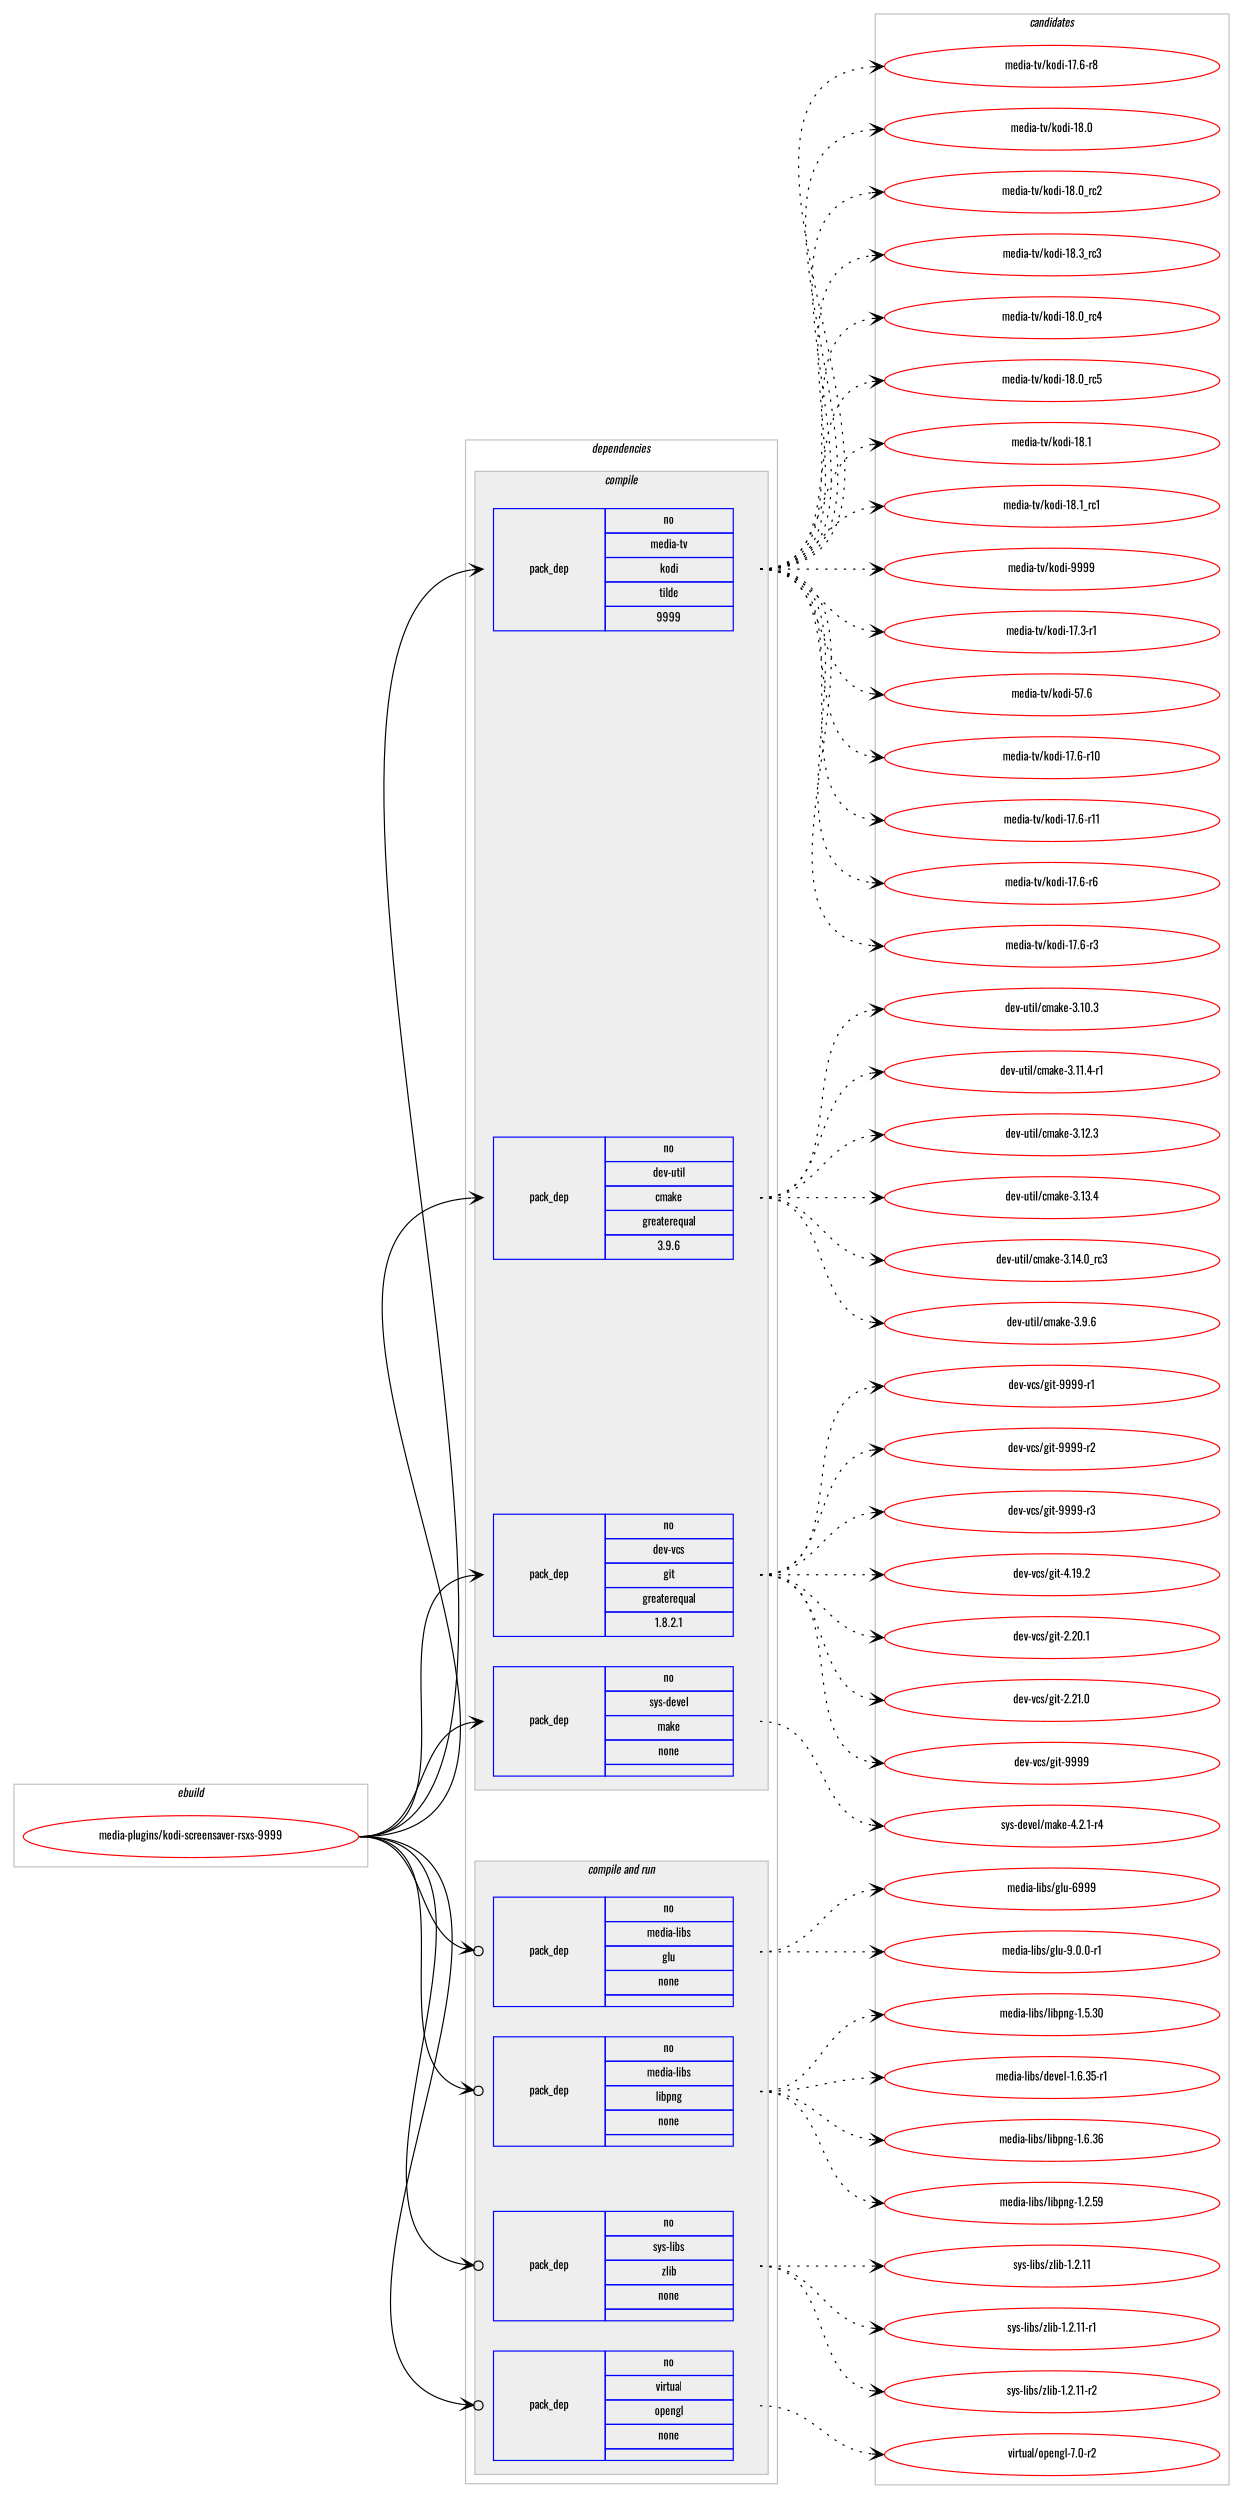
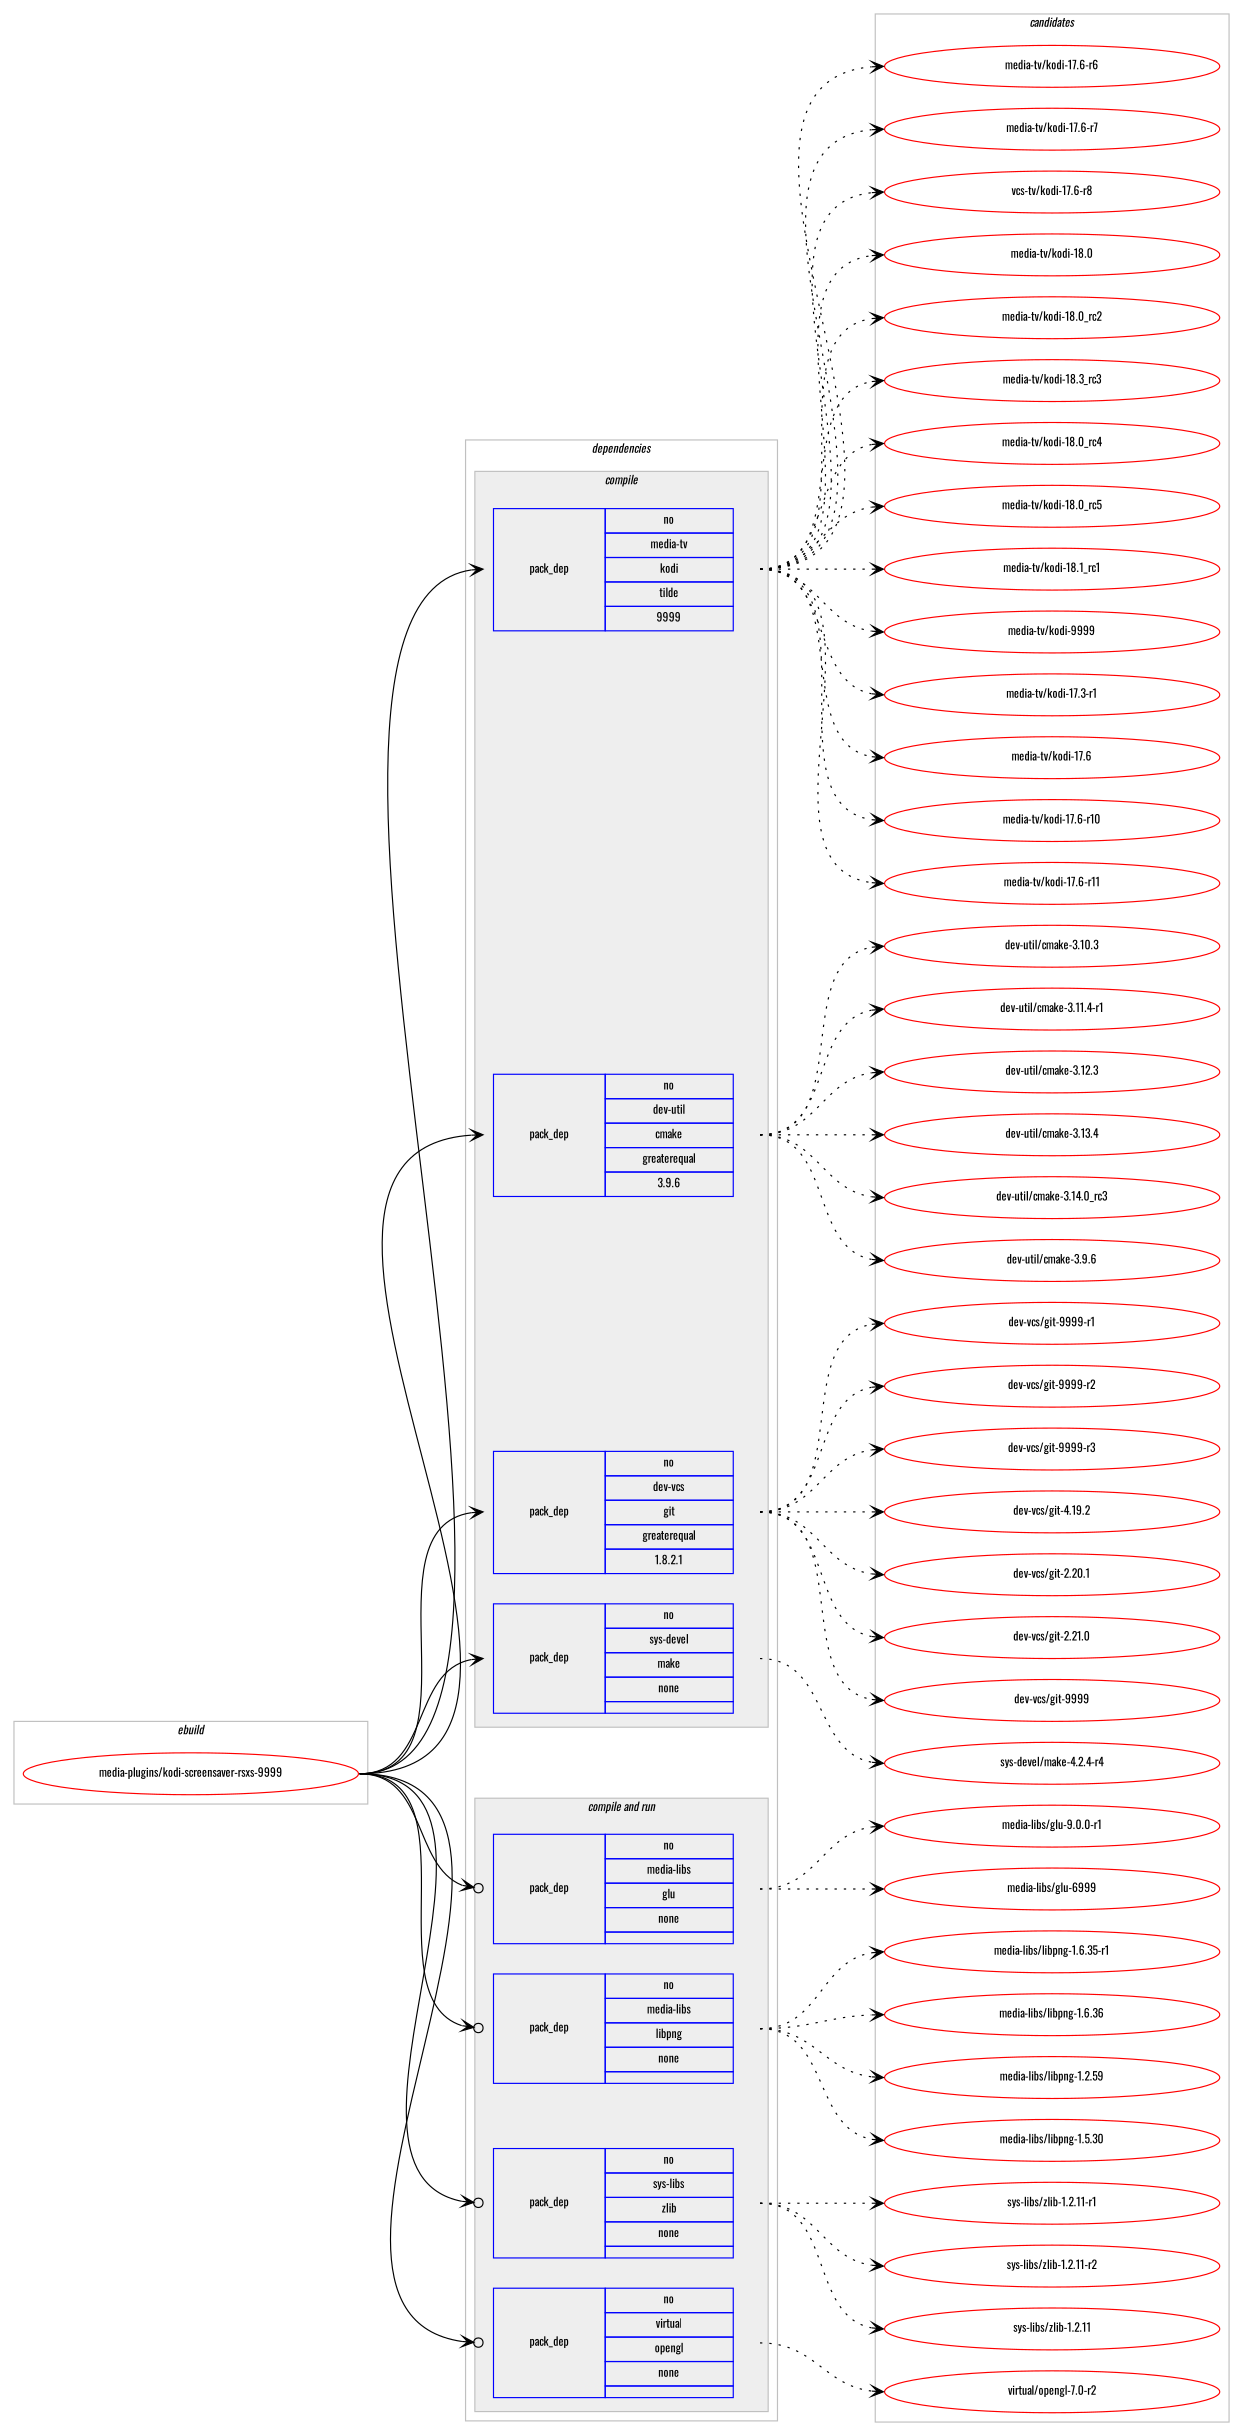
node "media-tv/kodi-17.6-r8": label "media-tv/kodi-17.6-r8" -> "vcs-tv/kodi-17.6-r8"
node "media-tv/kodi-18.1": removed
node "media-tv/kodi-57.6": label "media-tv/kodi-57.6" -> "media-tv/kodi-17.6"
node "media-tv/kodi-17.6-r3": label "media-tv/kodi-17.6-r3" -> "media-tv/kodi-17.6-r7"
node "sys-devel/make-4.2.1-r4": label "sys-devel/make-4.2.1-r4" -> "sys-devel/make-4.2.4-r4"
node "media-libs/devel-1.6.35-r1": label "media-libs/devel-1.6.35-r1" -> "media-libs/libpng-1.6.35-r1"
